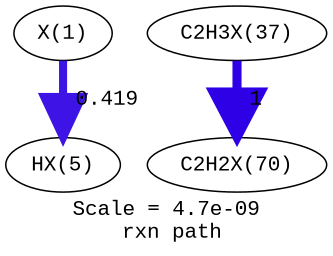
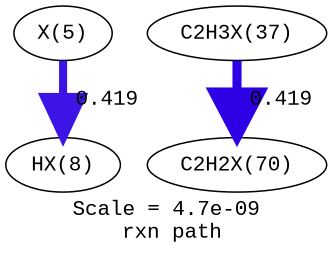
node "X(1)": label "X(1)" -> "X(5)"
edge "C2H3X(37)" -> "C2H2X(70)": label " 1" -> " 0.419"
node "HX(5)": label "HX(5)" -> "HX(8)"
